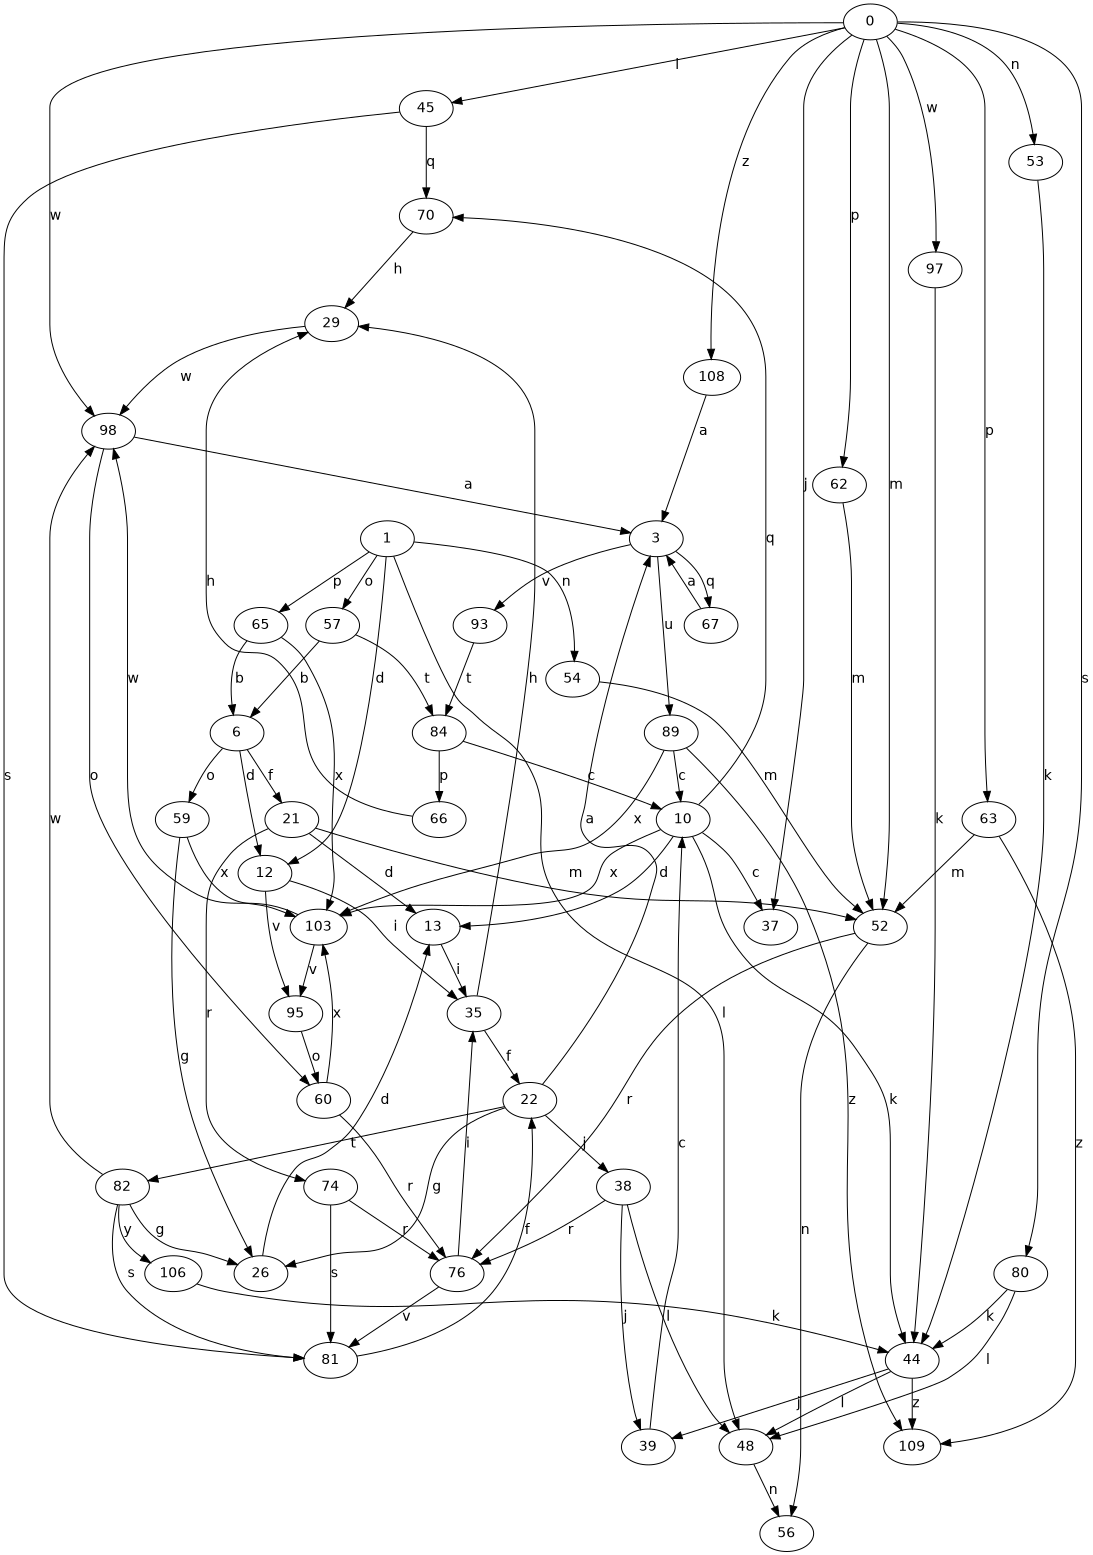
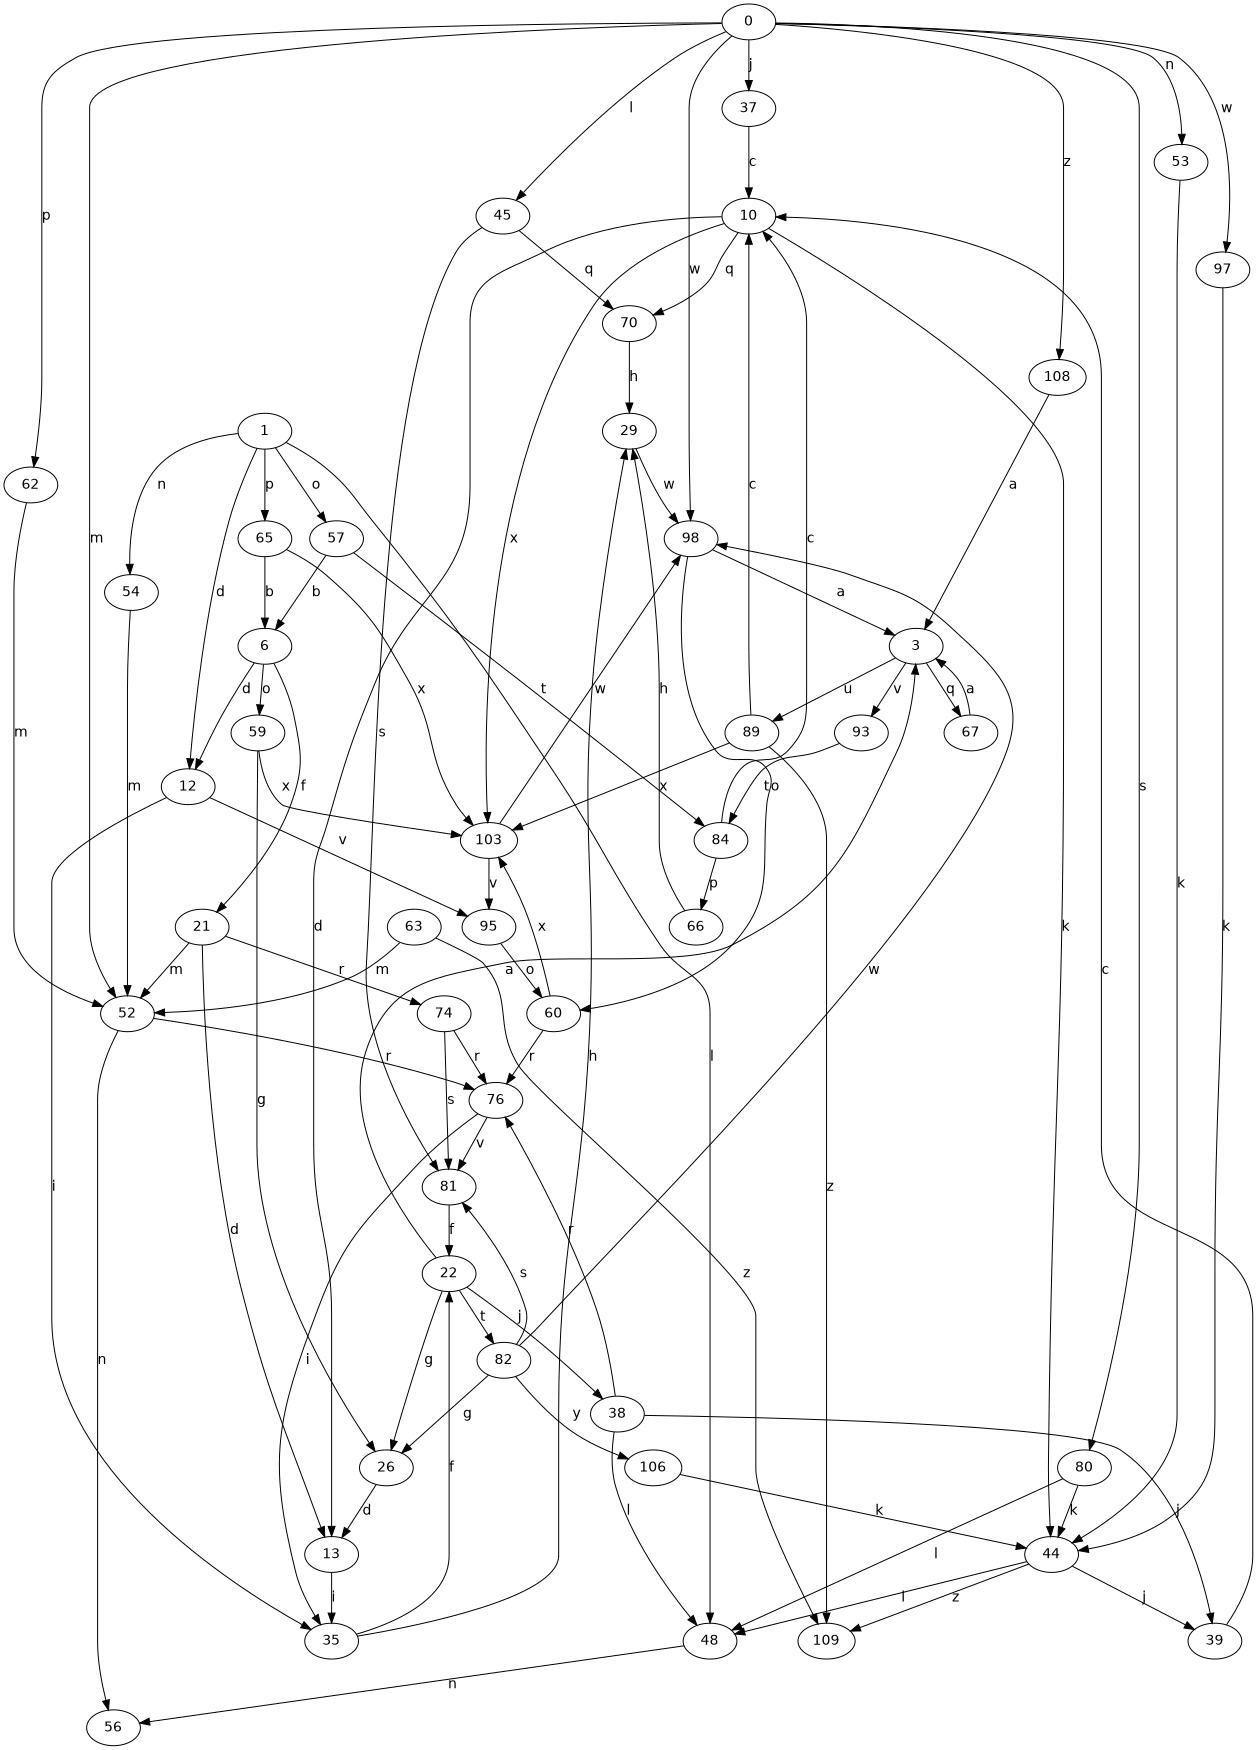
edge "0" -> "63": removed, label "p"
edge "10" -> "37": reversed
